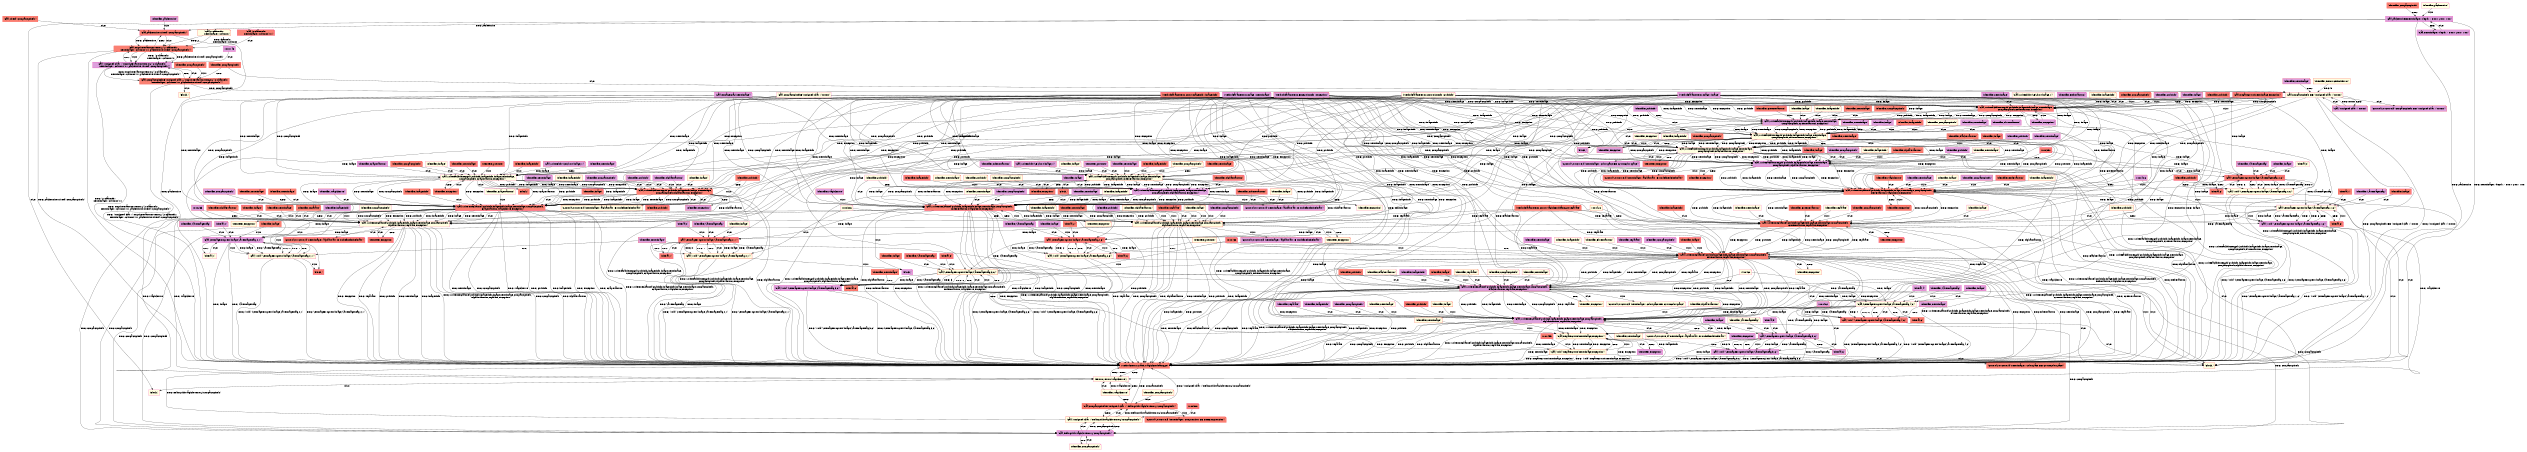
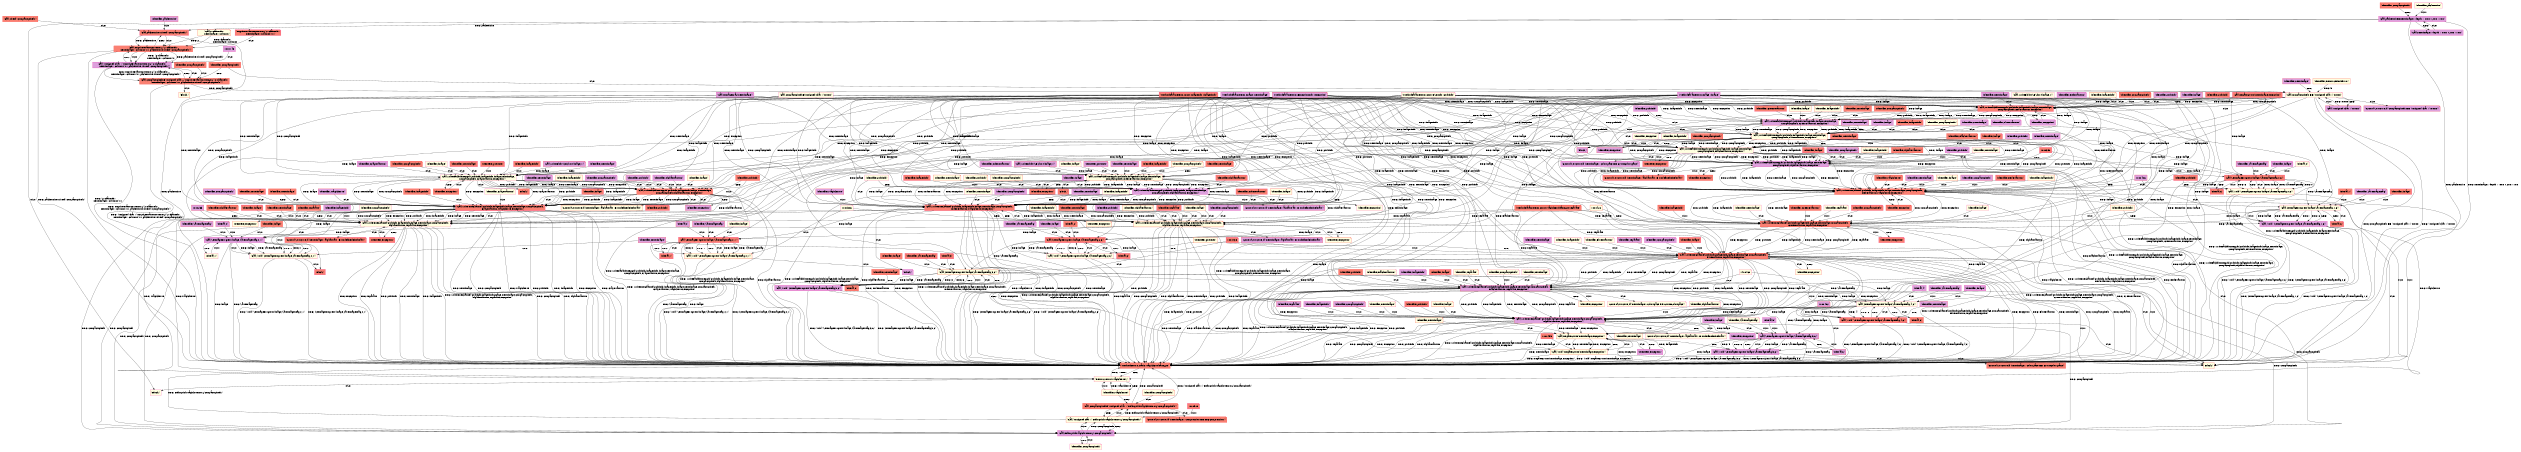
node "(Call,(2*channels* next_image->columns)+1)": label "(Call,(2*channels* next_image->columns)+1)" -> "(AcquireQuantumMemory,(2*channels* next_image->columns)+1)"
